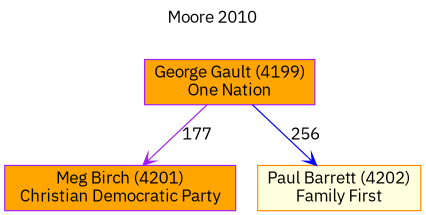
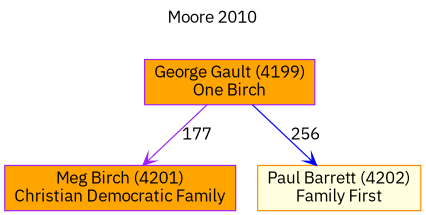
node "George Gault (4199) One Nation": label "George Gault (4199) One Nation" -> "George Gault (4199) One Birch"
node "Meg Birch (4201) Christian Democratic Party": label "Meg Birch (4201) Christian Democratic Party" -> "Meg Birch (4201) Christian Democratic Family"
